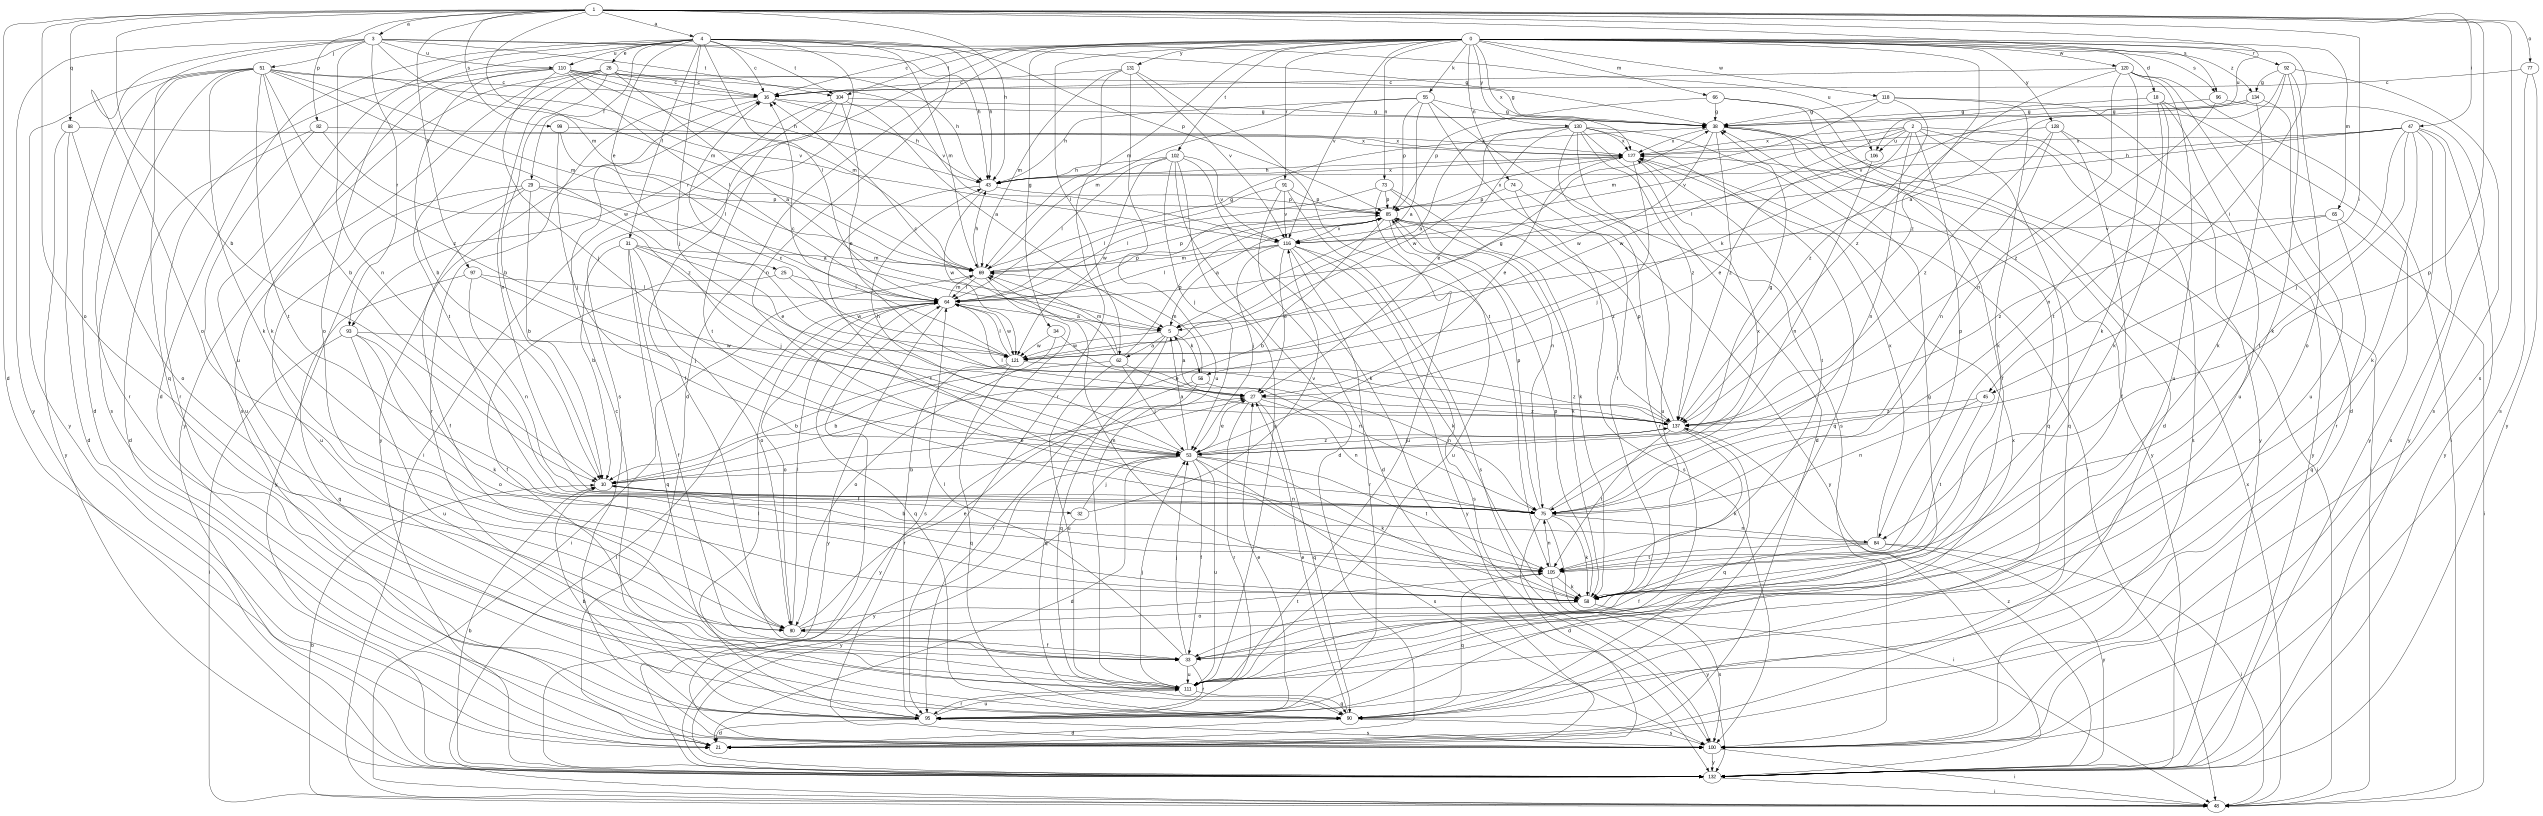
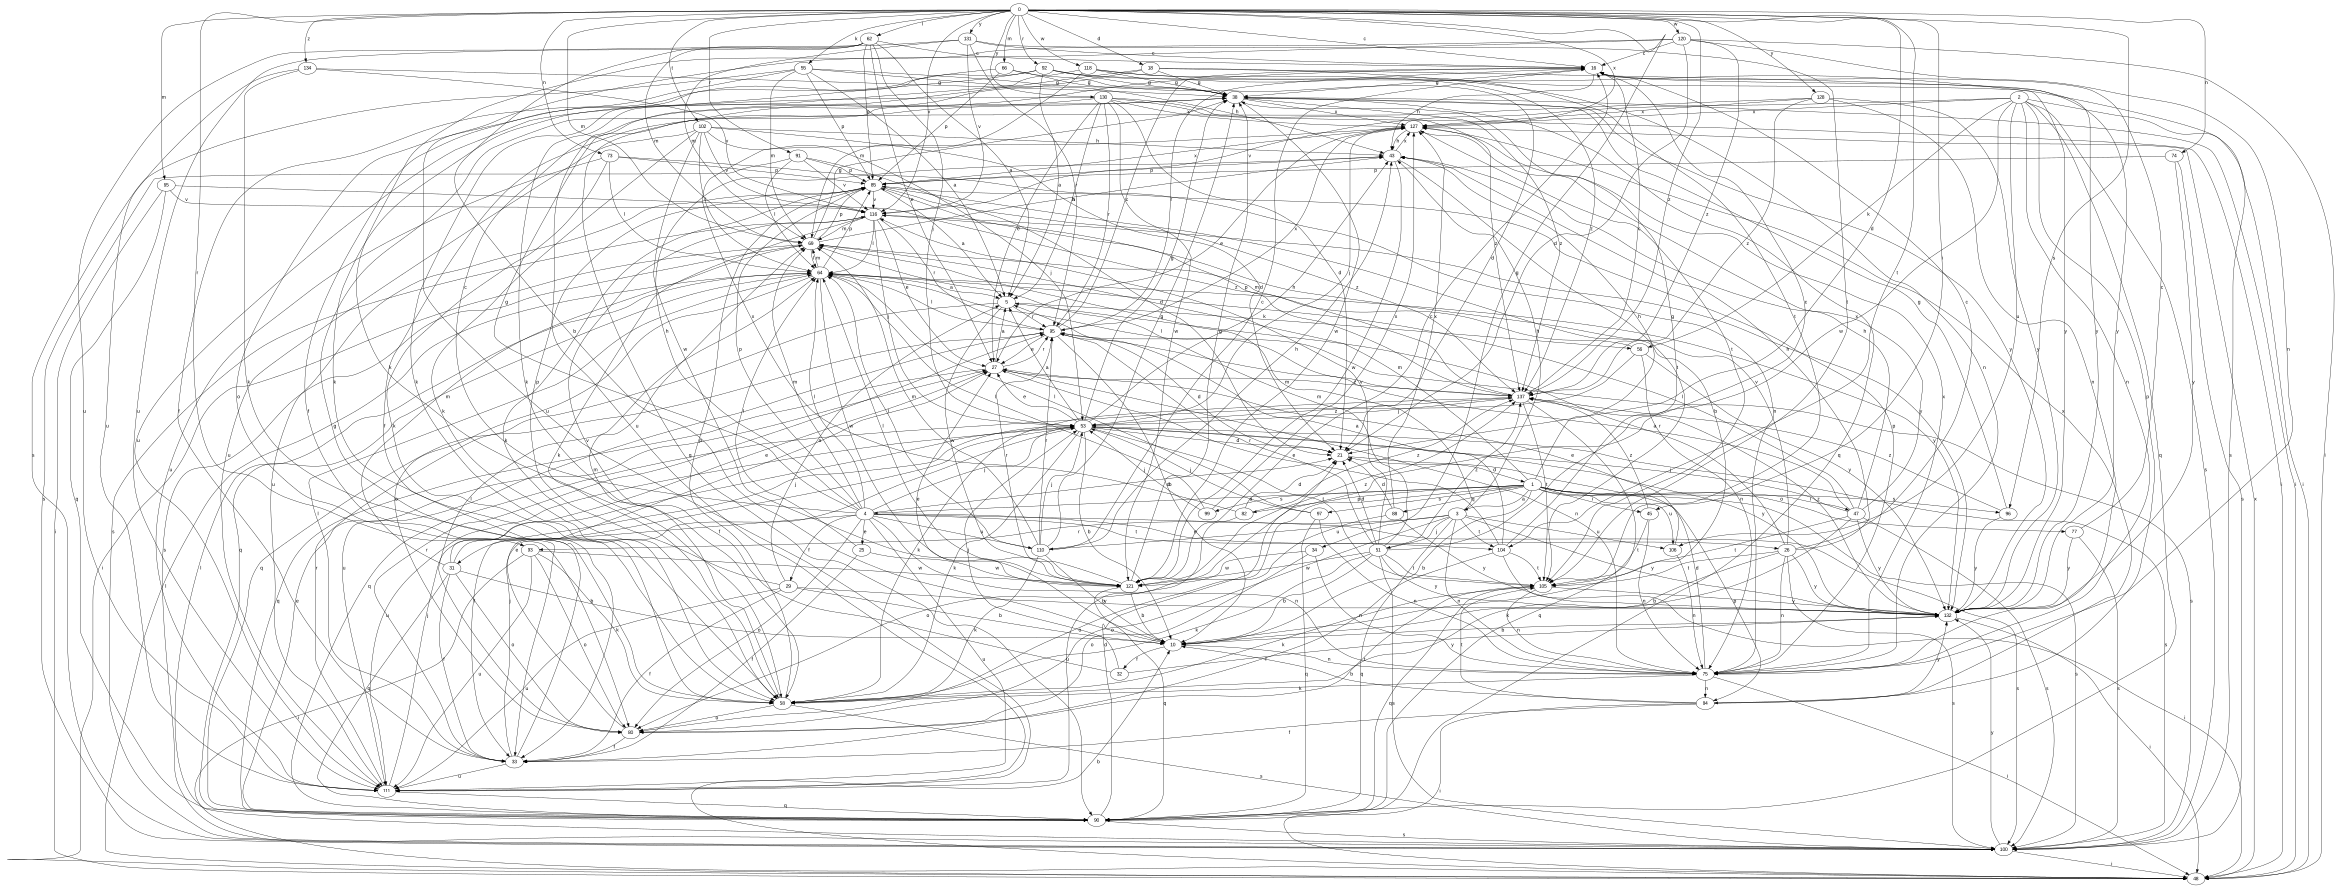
edge "92" -> "134": now "92" -> "38"
edge "1" -> "21": reversed
edge "5" -> "62": reversed
